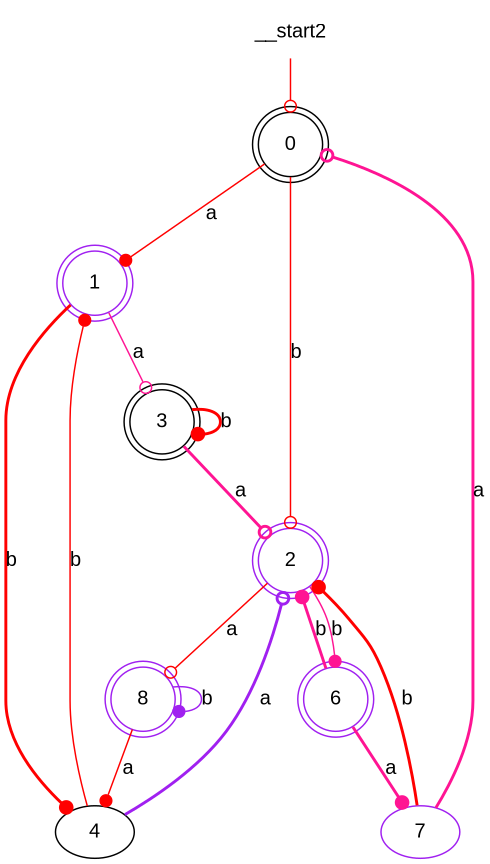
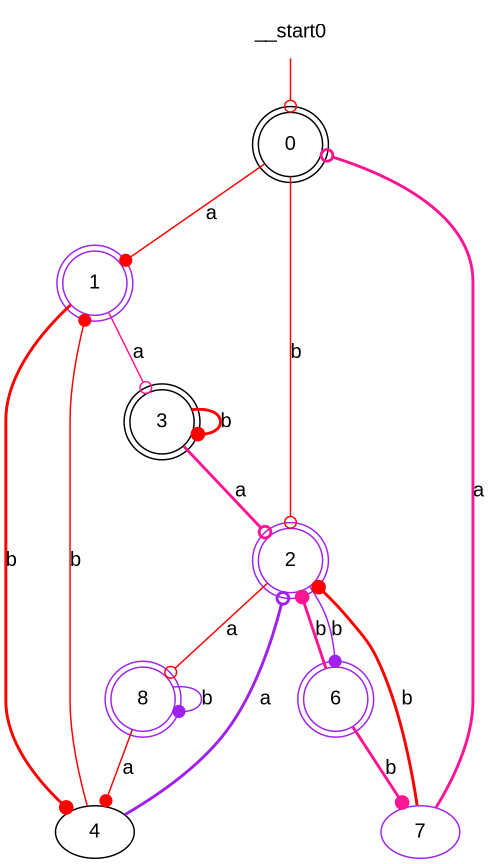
node "__start2": label "__start2" -> "__start0"
edge "2" -> "6": color deeppink -> purple
edge "6" -> "7": label "a" -> "b"
